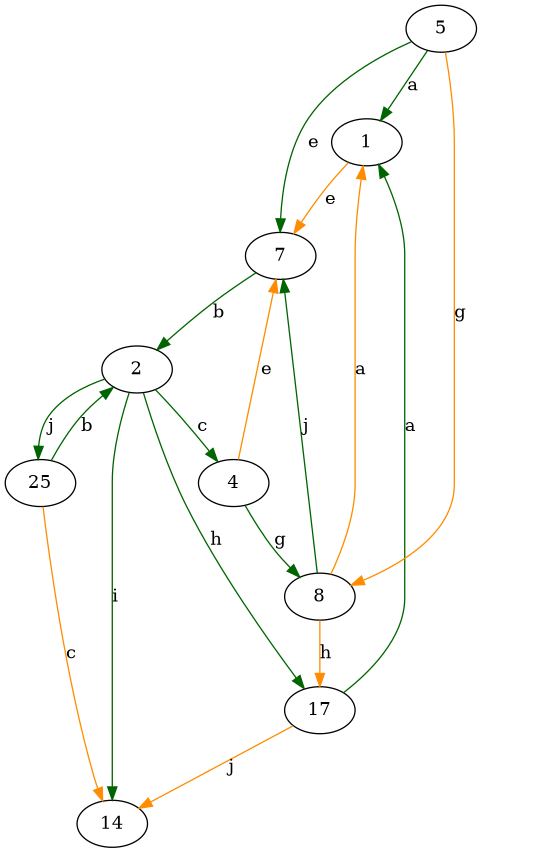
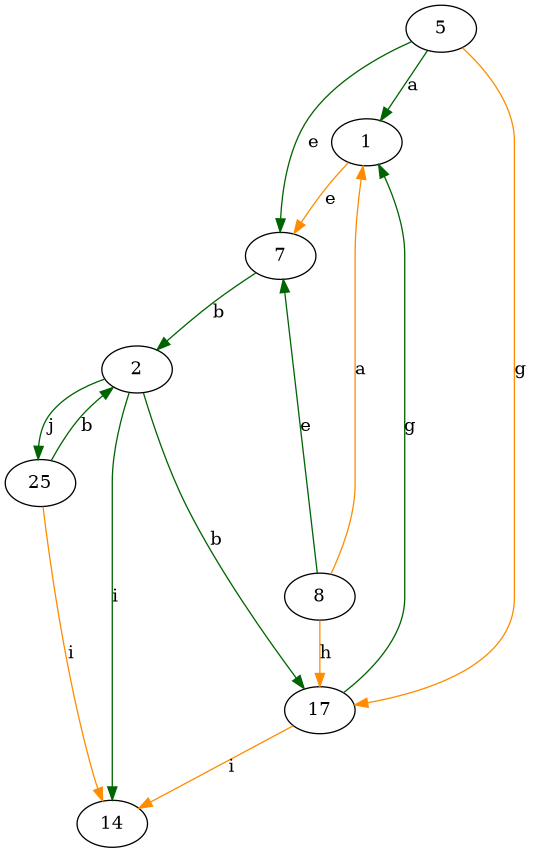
edge "5" -> "8": now "5" -> "17"
edge "8" -> "7": label "j" -> "e"
edge "17" -> "1": label "a" -> "g"
node "4": removed
edge "2" -> "17": label "h" -> "b"
edge "25" -> "14": label "c" -> "i"
edge "17" -> "14": label "j" -> "i"
